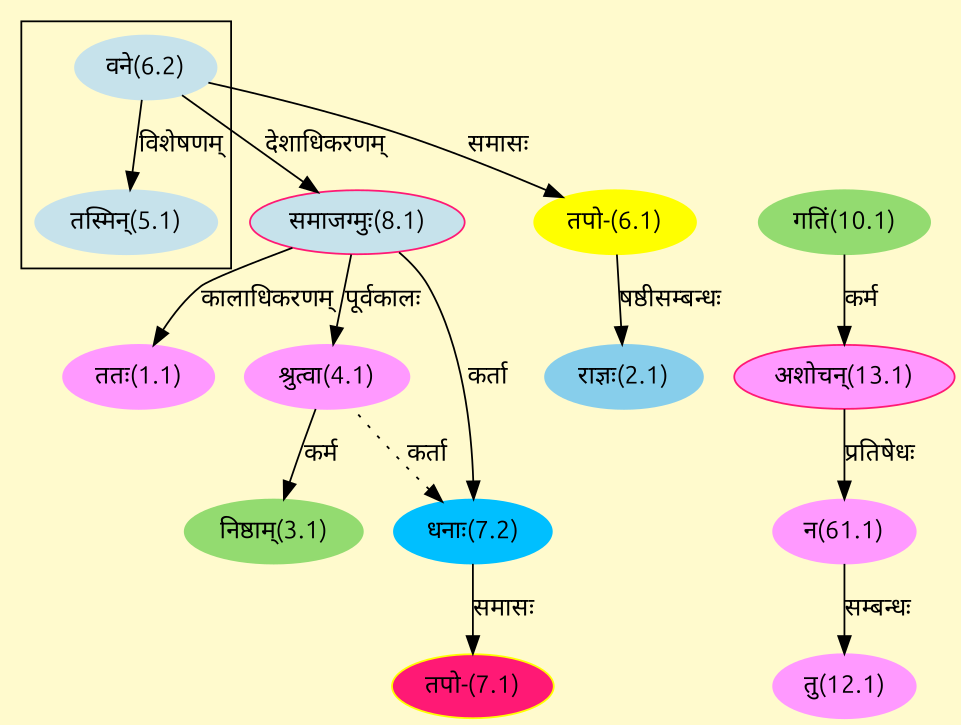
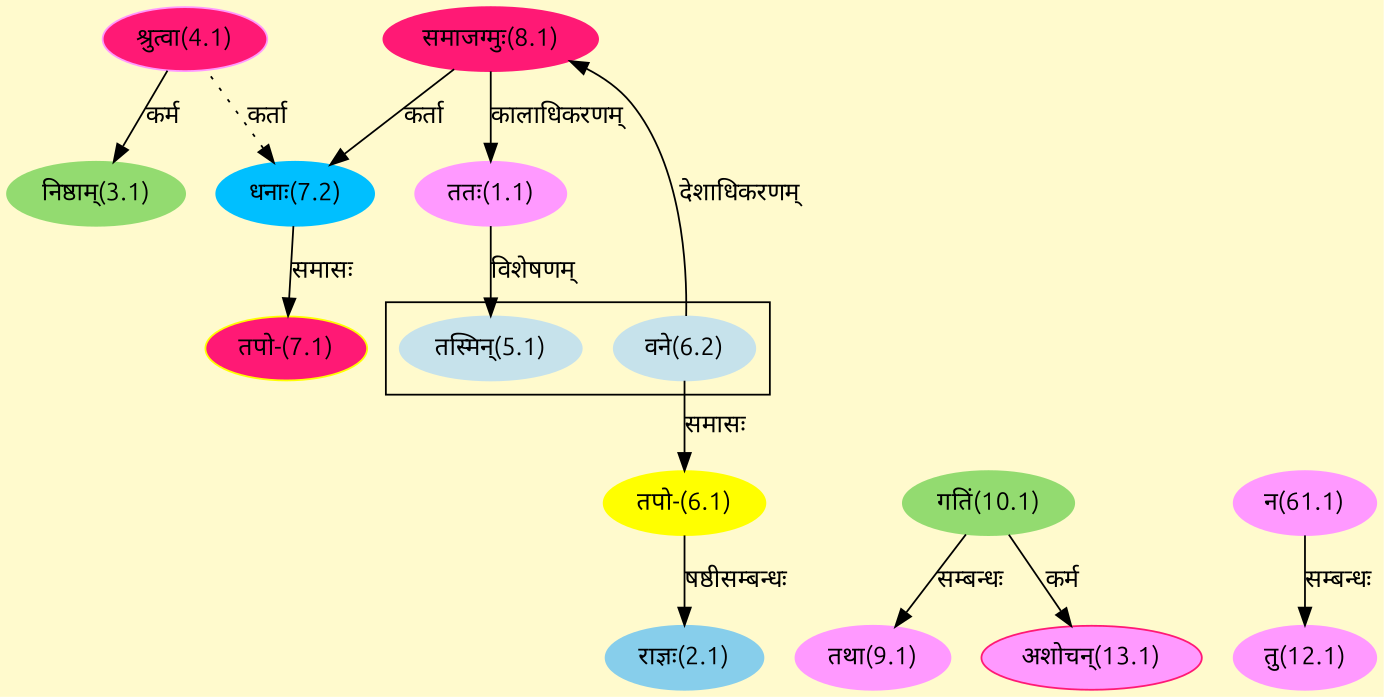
edge "वने(6.2)" -> "तस्मिन्(5.1)": now "ततः(1.1)" -> "तस्मिन्(5.1)"
node "समाजग्मुः(8.1)": fillcolor #c6e2eb -> #ff1975
edge "समाजग्मुः(8.1)" -> "श्रुत्वा(4.1)": removed, label "पूर्वकालः"
node "श्रुत्वा(4.1)": fillcolor #ff99ff -> #ff1975
edge "अशोचन्(13.1)" -> "न(61.1)": removed, label "प्रतिषेधः"
node "तथा(9.1)": added
